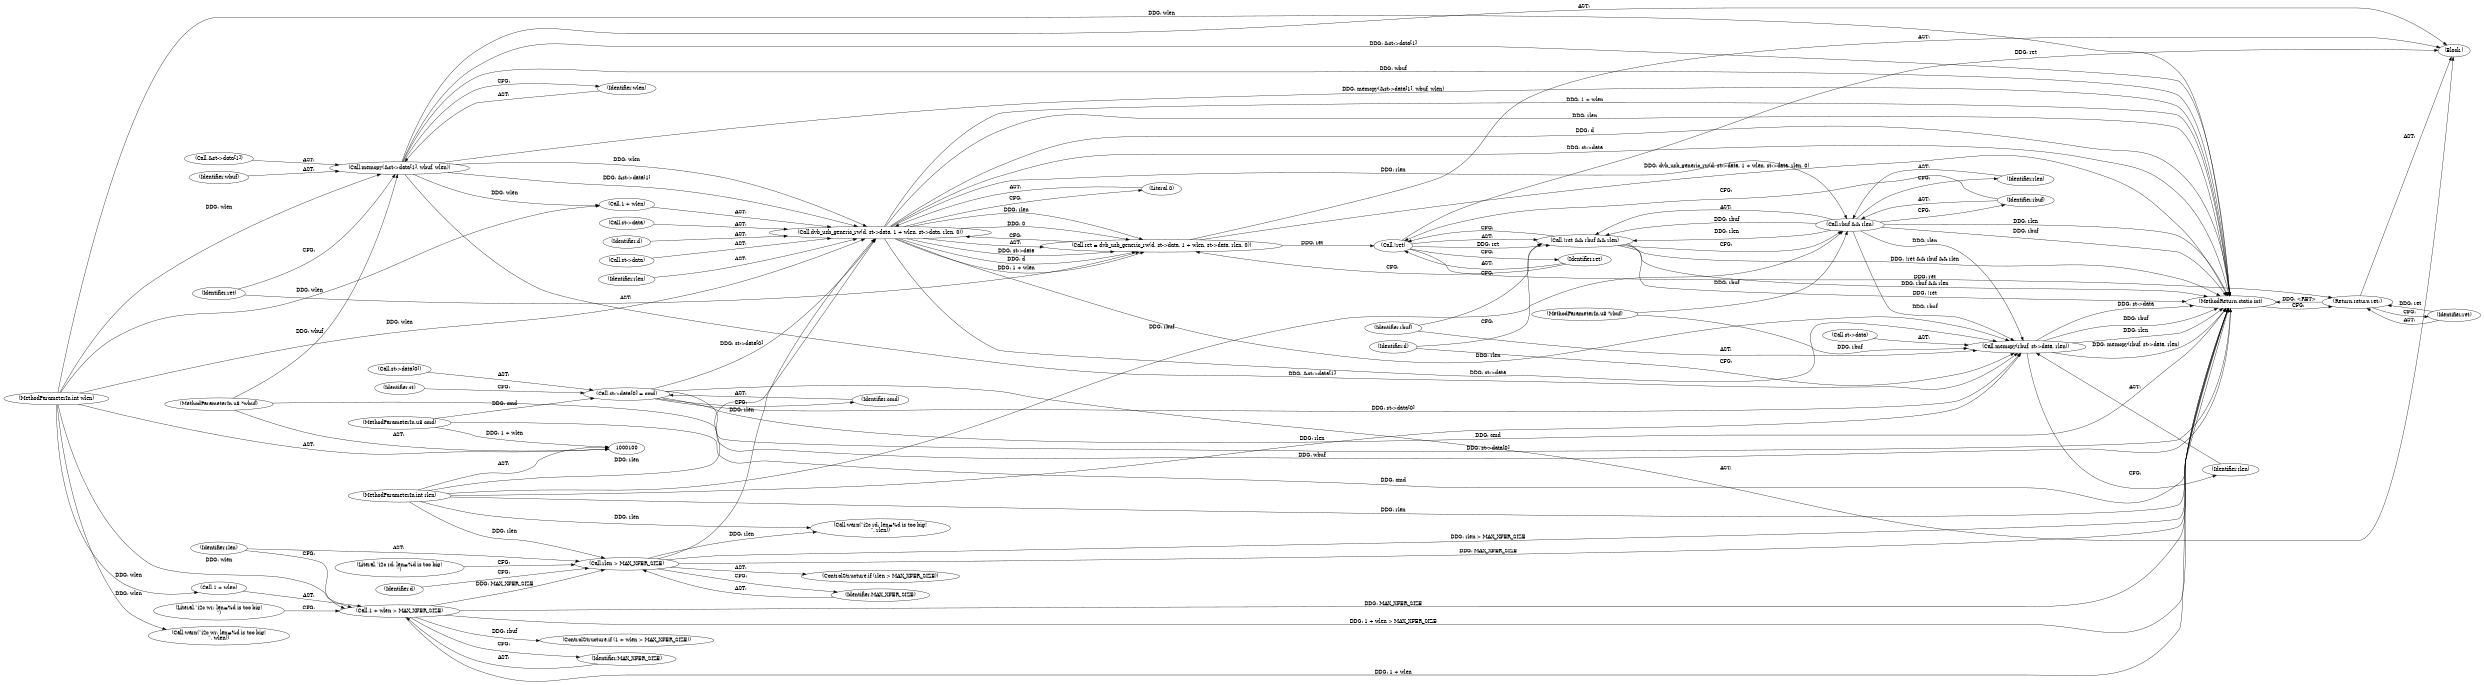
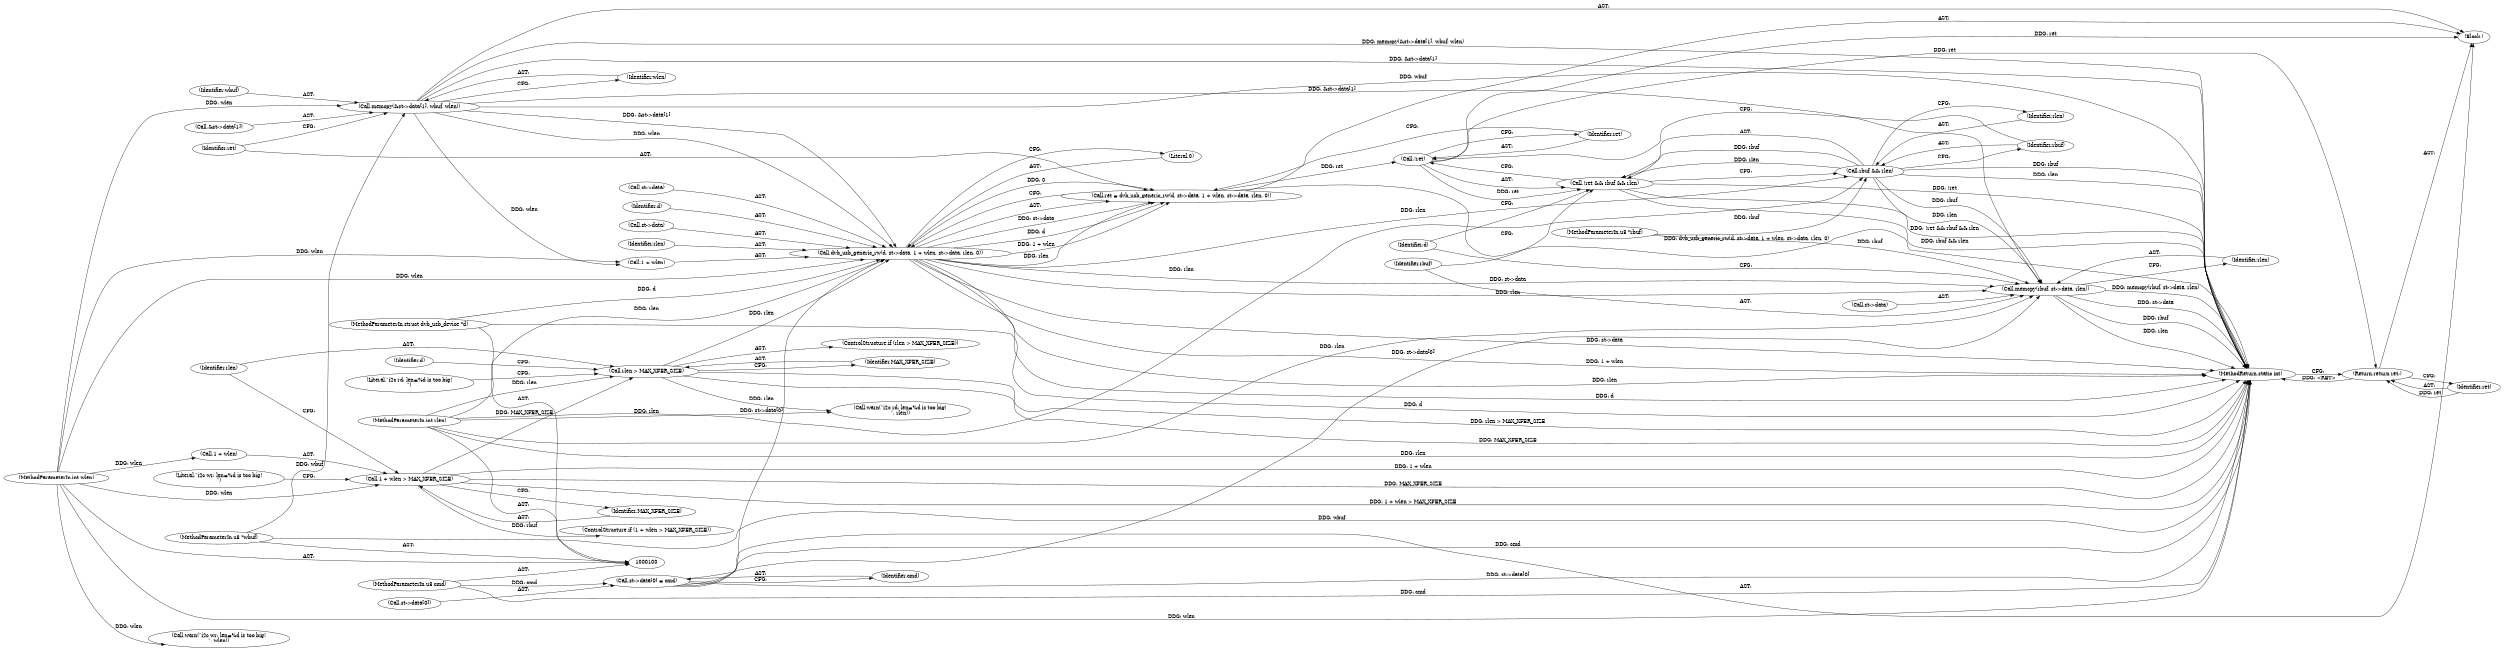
node "(MethodParameterIn,struct dvb_usb_device *d)": added
edge "(MethodParameterIn,int rlen)" -> "(Call,rbuf && rlen)": label "DDG: rbuf" -> "DDG: rlen"
node "(Identifier,st)": removed
edge "(MethodParameterIn,u8 cmd)" -> "1000100": label "DDG: 1 + wlen" -> "AST: "
